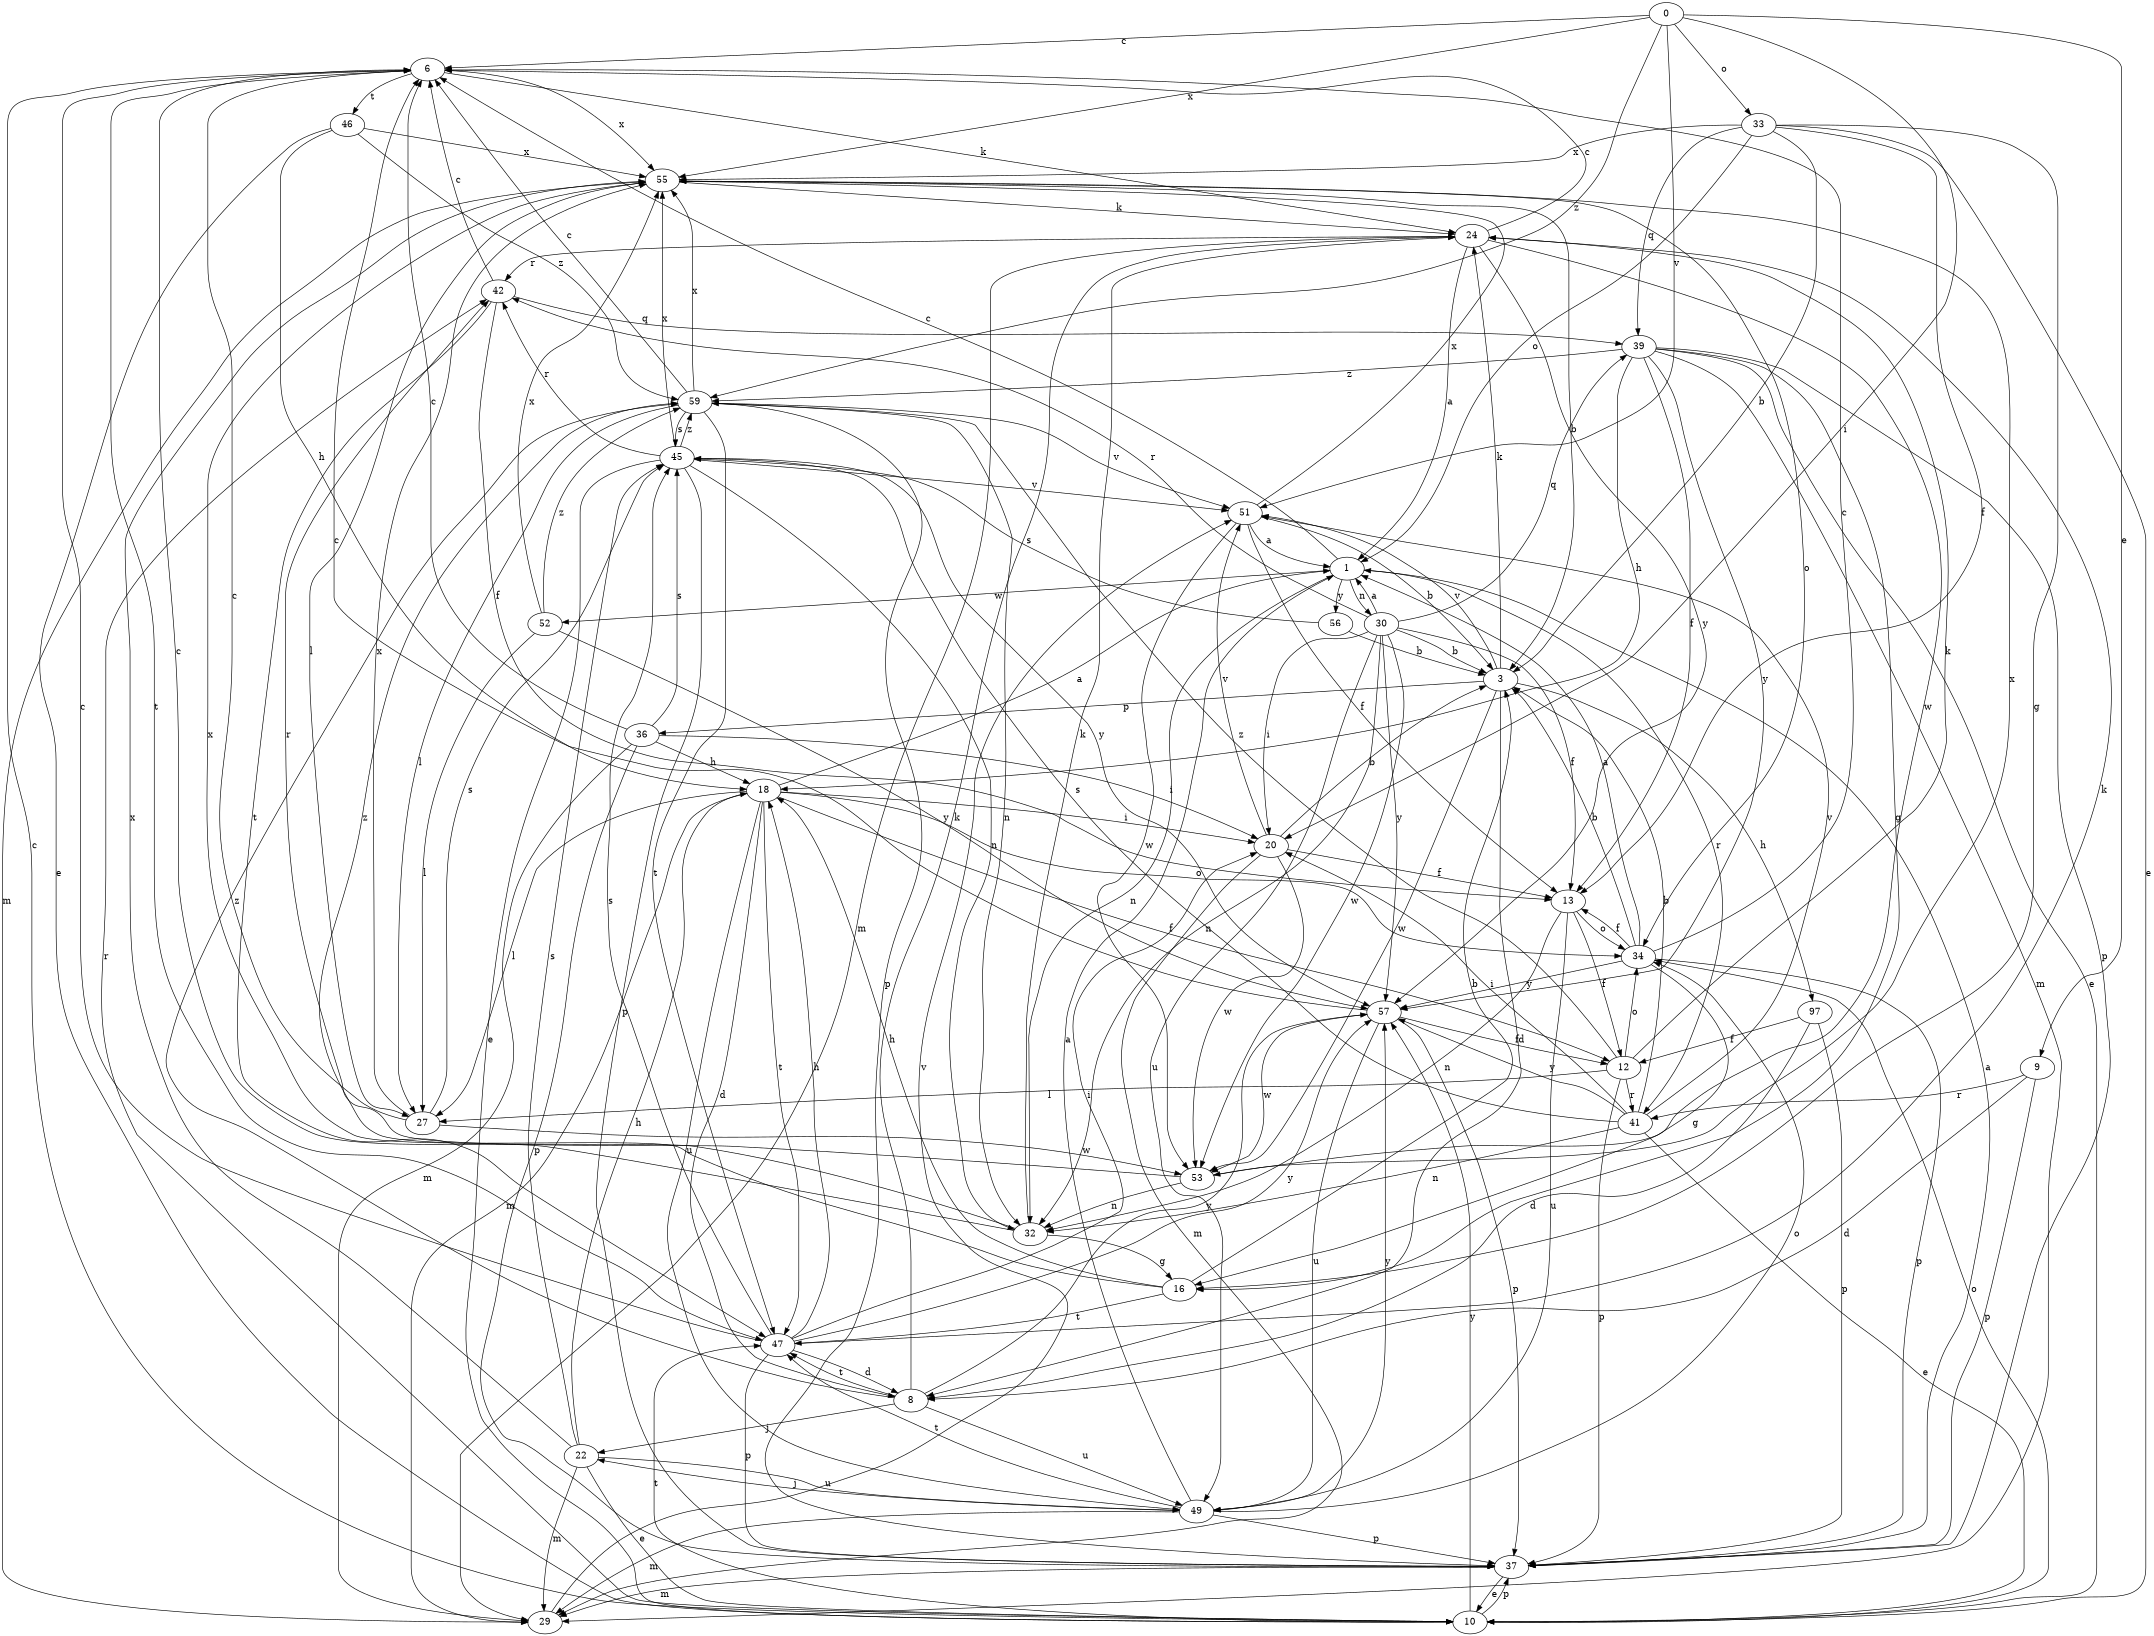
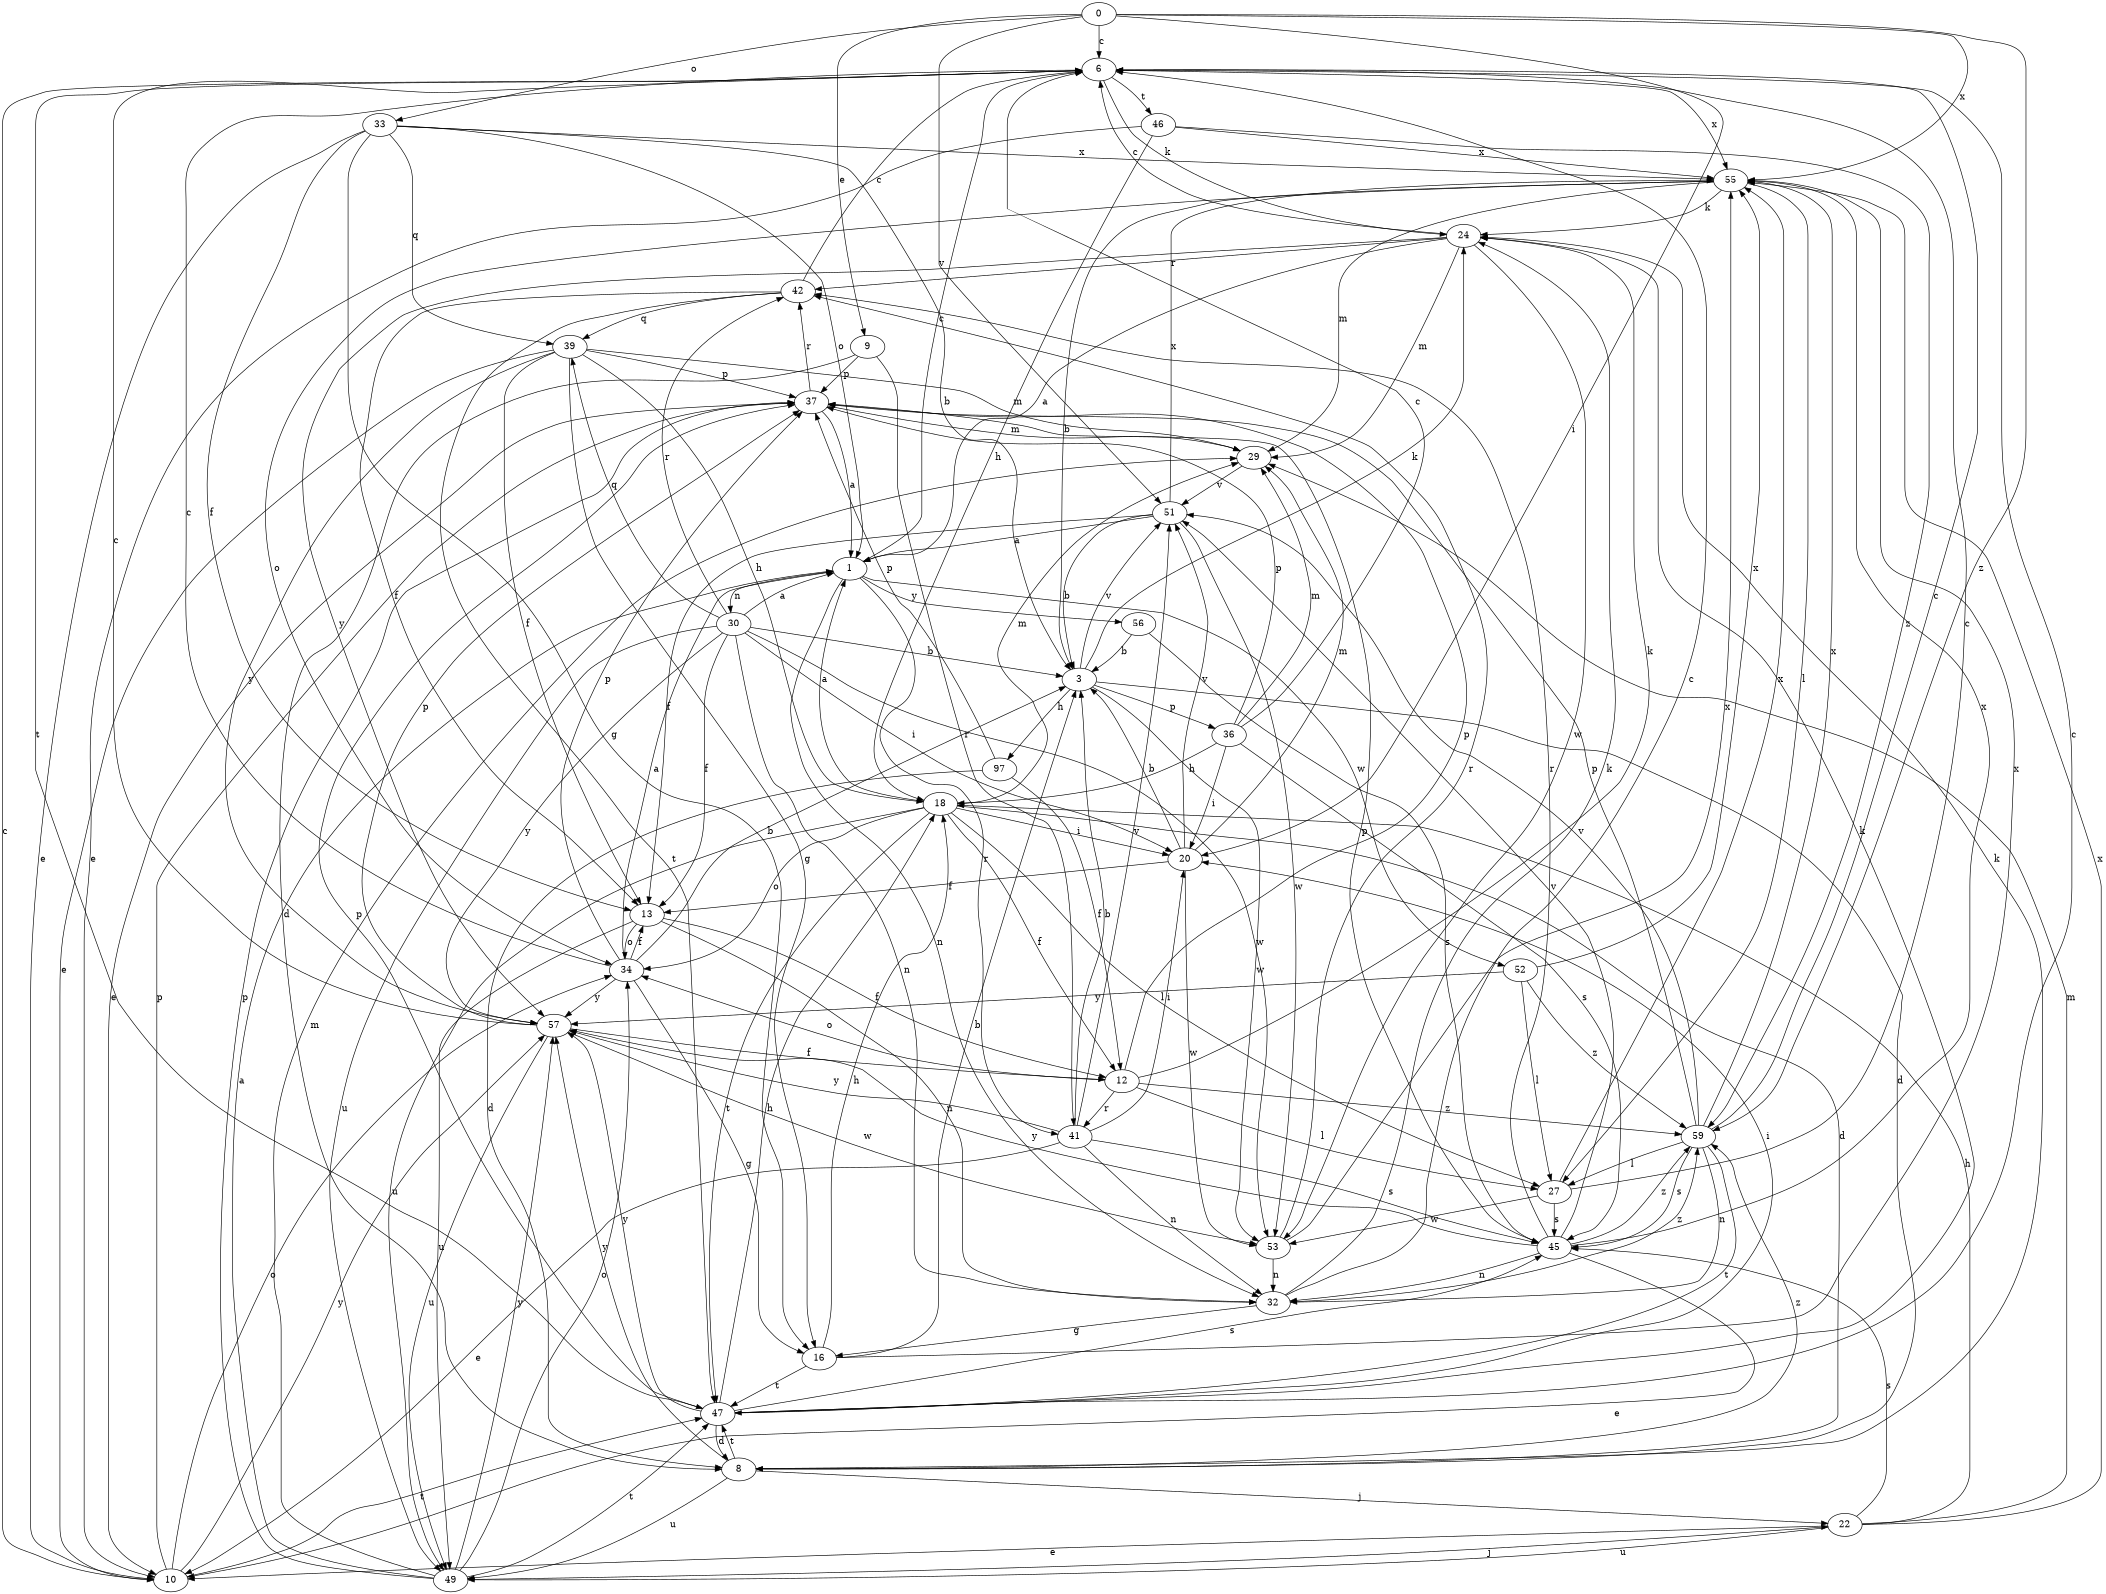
edge "39" -> "59": removed, label "z"
edge "10" -> "42": now "37" -> "42"
